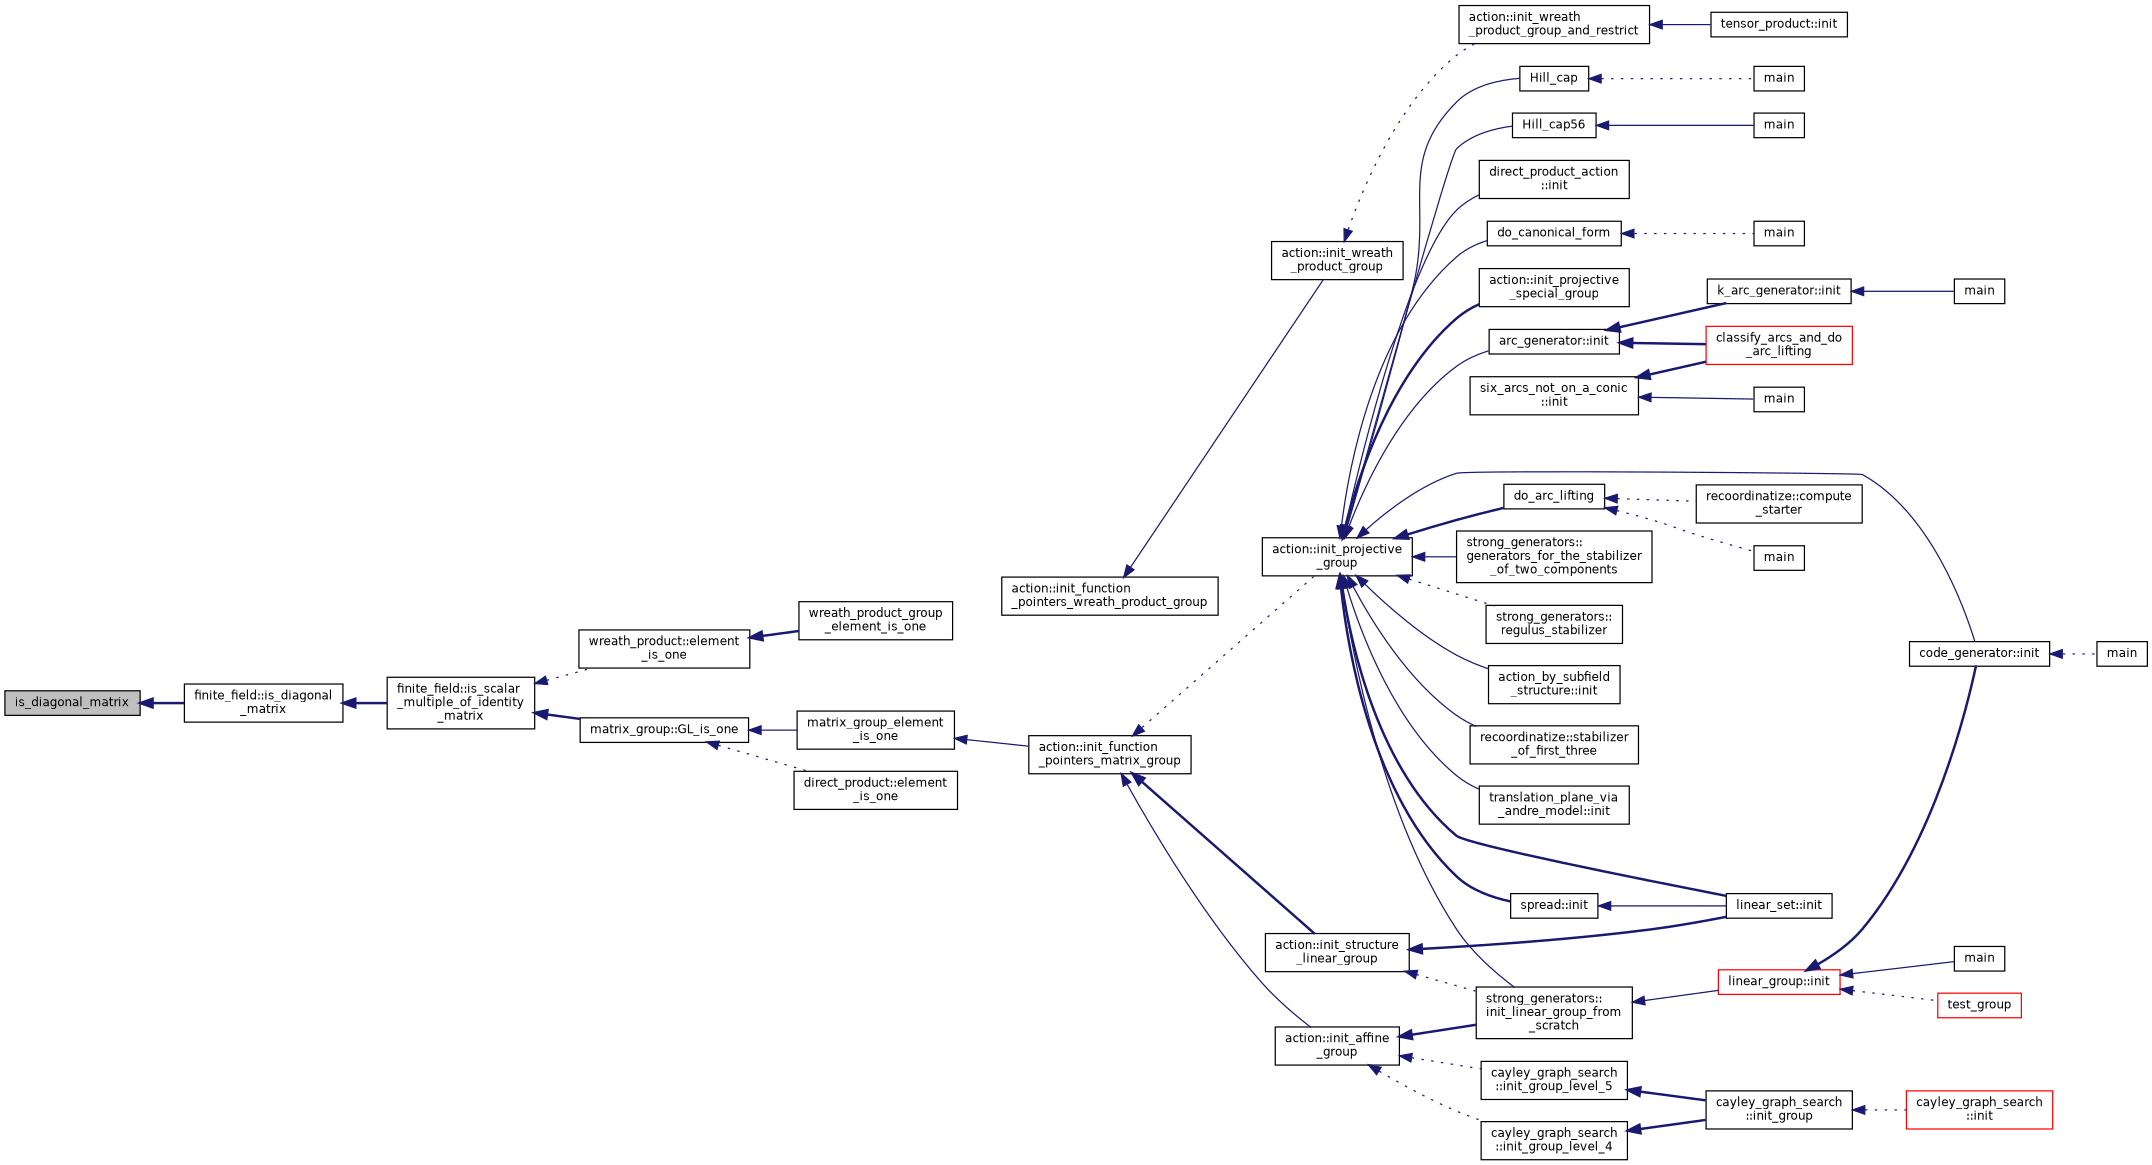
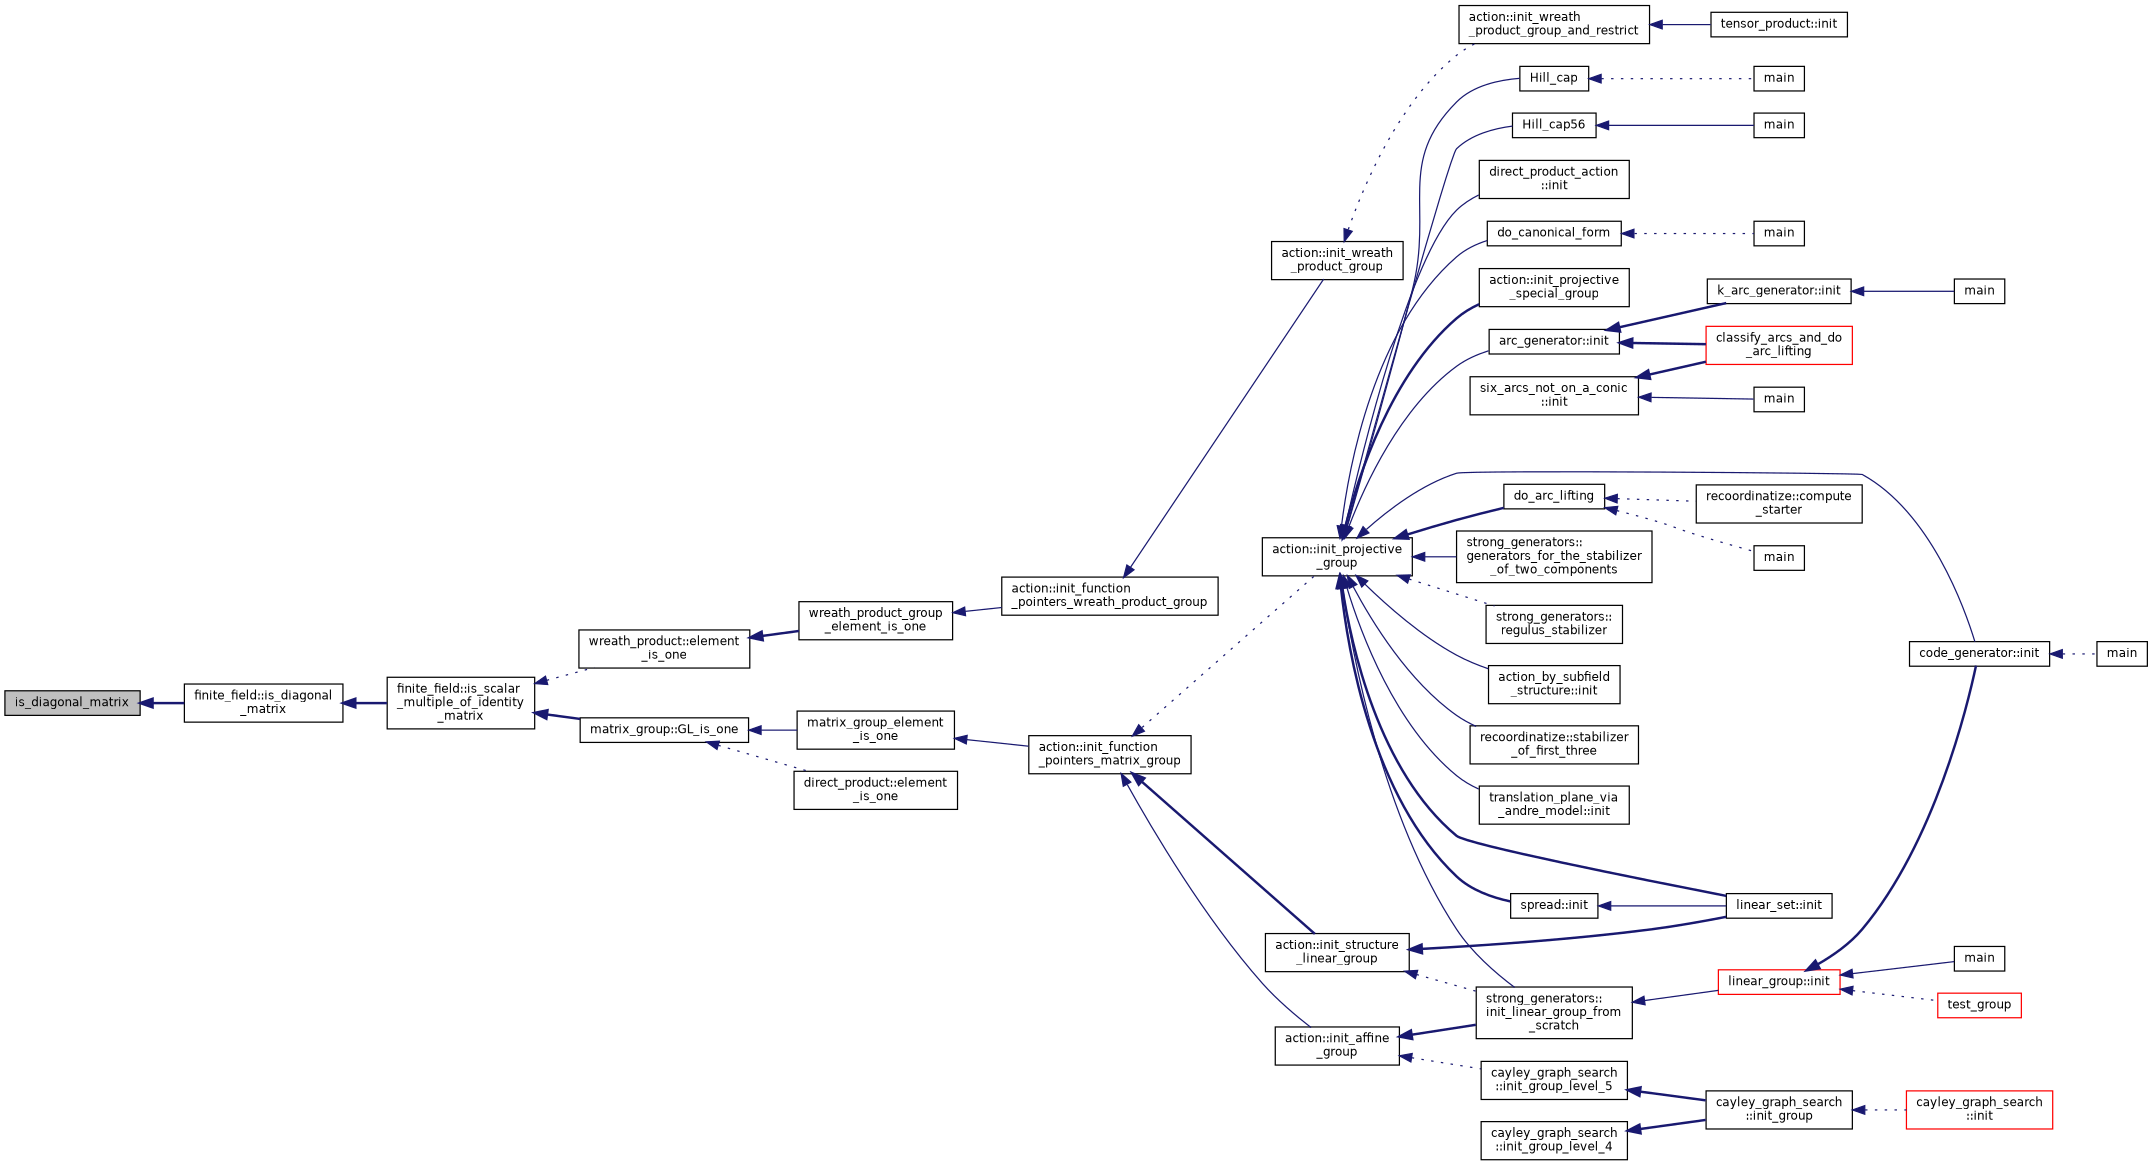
edge "action::init_function _pointers_wreath_product_group" -> "wreath_product_group _element_is_one": added
edge "cayley_graph_search ::init_group_level_4" -> "action::init_affine _group": removed
